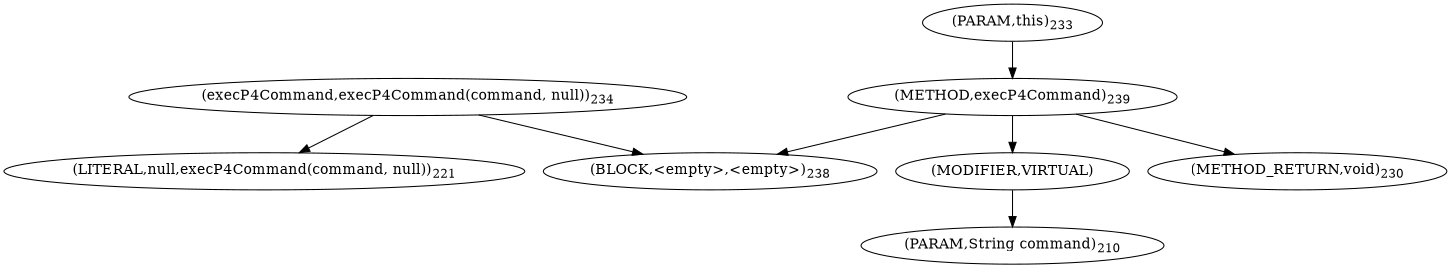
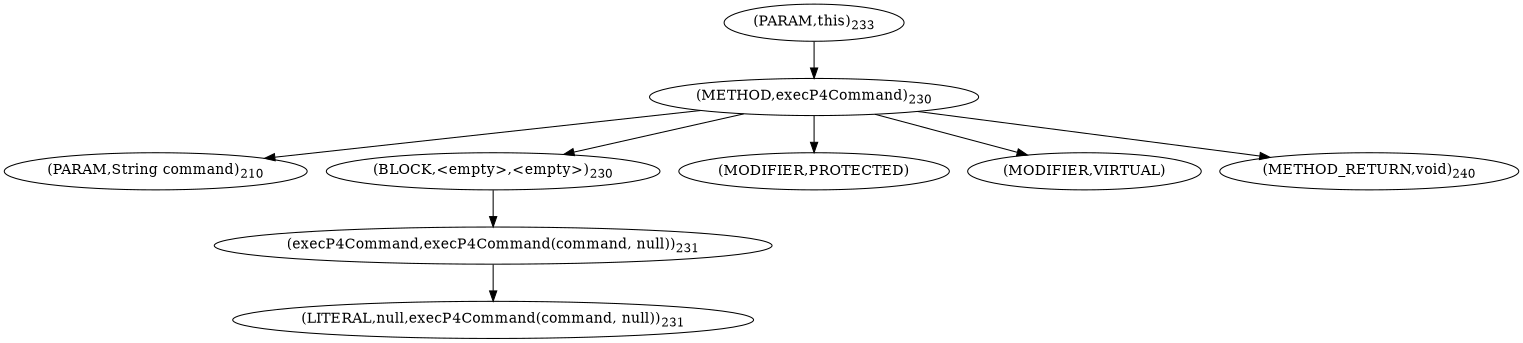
node "(execP4Command,execP4Command(command, null))": text "234" -> "231"
node "(METHOD,execP4Command)": text "239" -> "230"
edge "(execP4Command,execP4Command(command, null))" -> "(BLOCK,<empty>,<empty>)": reversed
node "(LITERAL,null,execP4Command(command, null))": text "221" -> "231"
node "(BLOCK,<empty>,<empty>)": text "238" -> "230"
node "(METHOD_RETURN,void)": text "230" -> "240"
node "(MODIFIER,PROTECTED)": added
edge "(MODIFIER,VIRTUAL)" -> "(PARAM,String command)": now "(METHOD,execP4Command)" -> "(PARAM,String command)"
